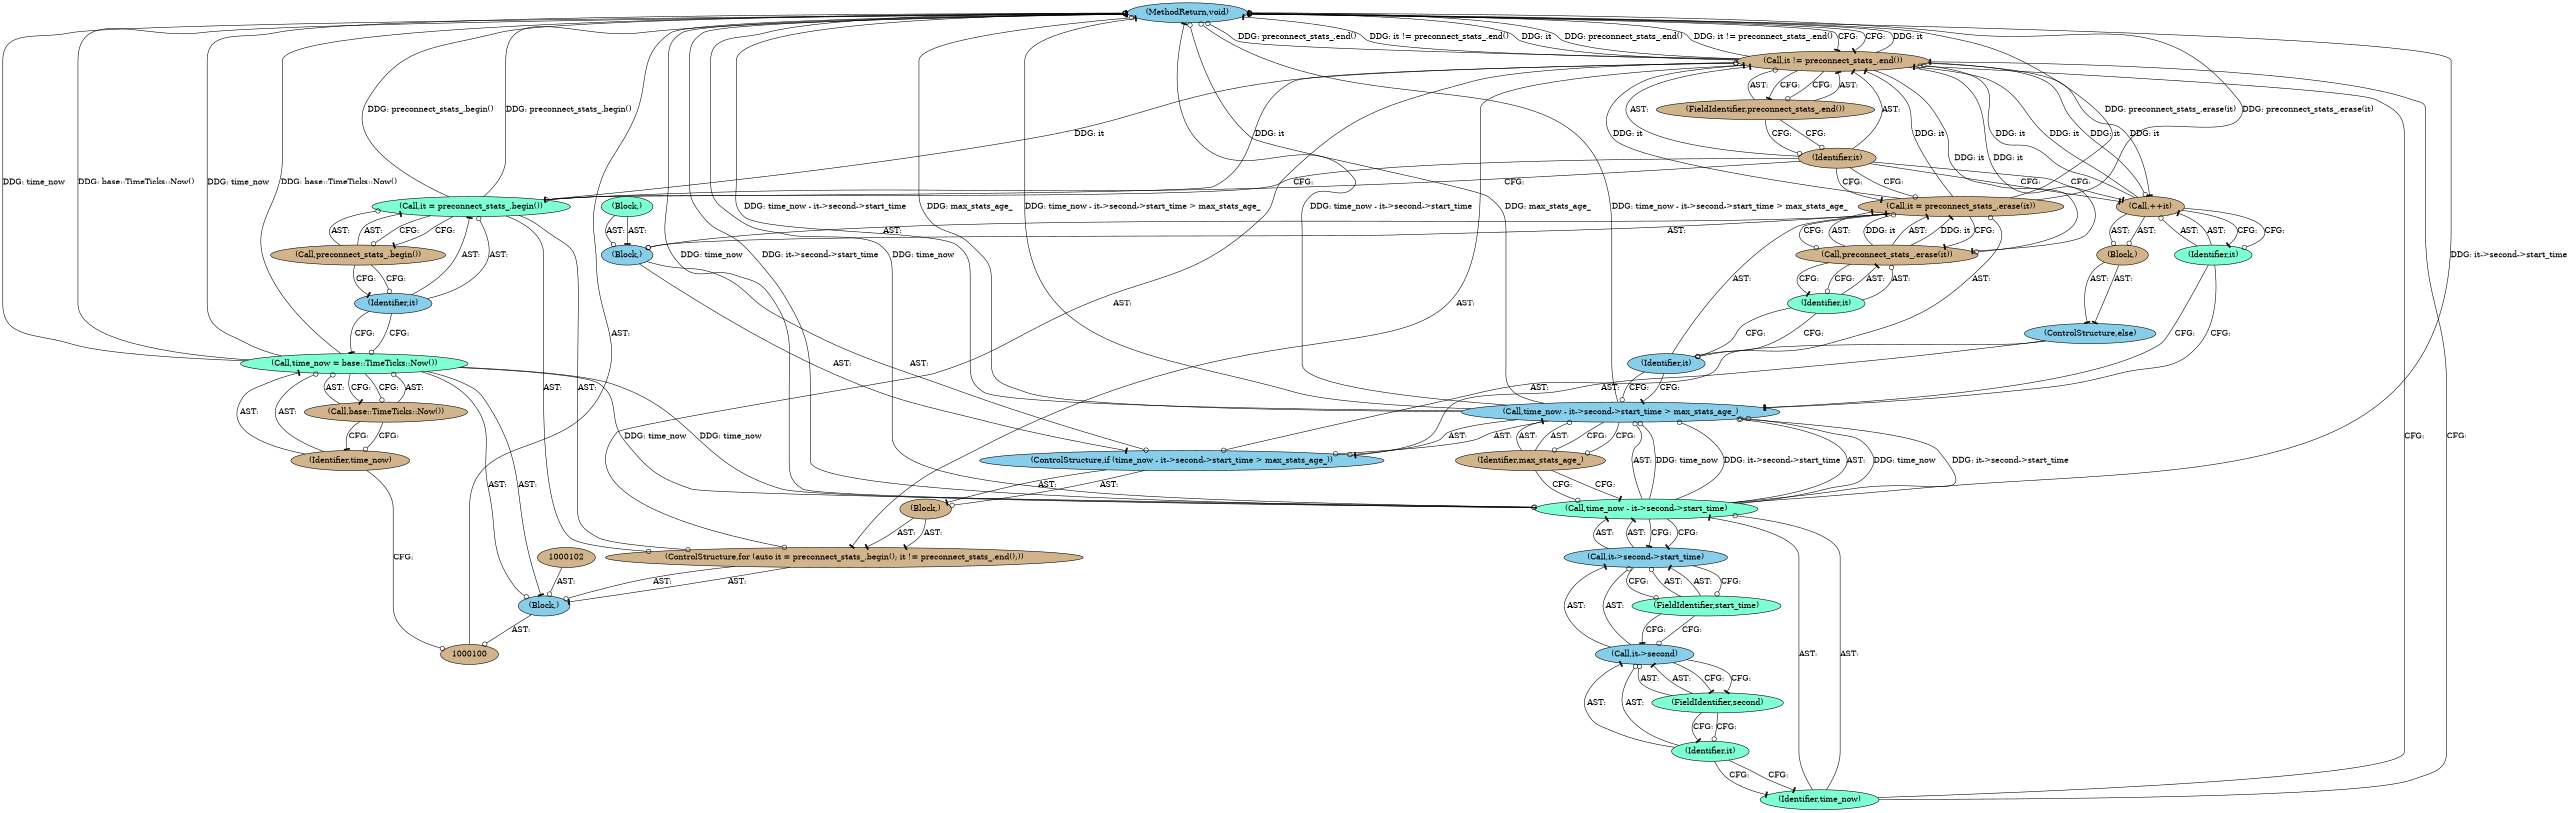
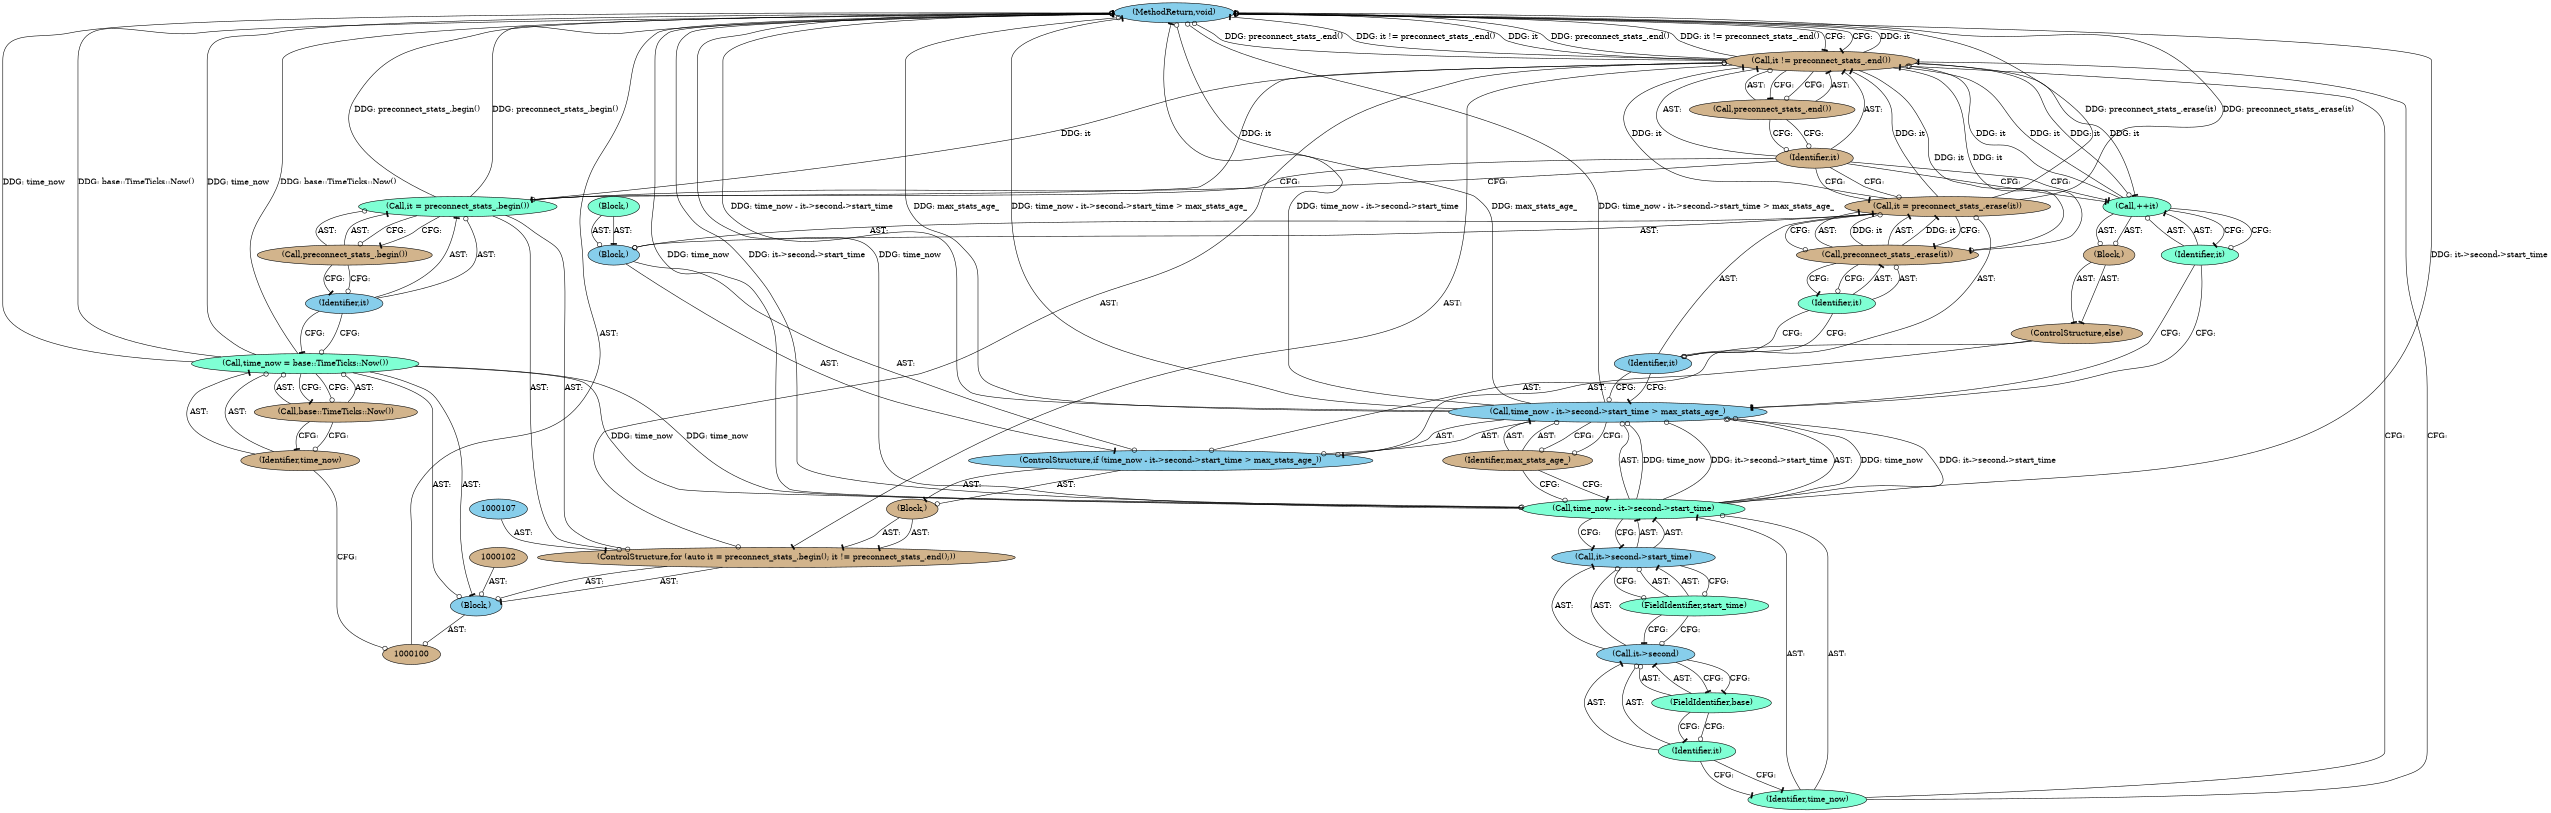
node "(FieldIdentifier,preconnect_stats_.end())": label "(FieldIdentifier,preconnect_stats_.end())" -> "(Call,preconnect_stats_.end())"
node "(Call,++it)": fillcolor tan -> aquamarine
node "(ControlStructure,else)": fillcolor skyblue -> tan
node "1000107": added
node "(FieldIdentifier,second)": label "(FieldIdentifier,second)" -> "(FieldIdentifier,base)"
